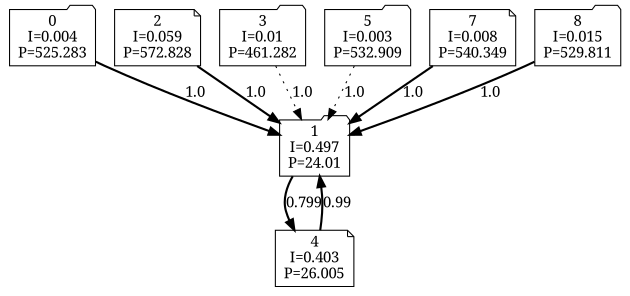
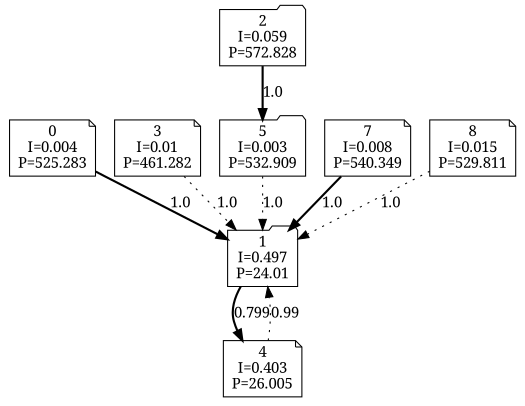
node "0 I=0.004 P=525.283": shape folder -> note
node "2 I=0.059 P=572.828": shape note -> folder
node "3 I=0.01 P=461.282": shape folder -> note
node "8 I=0.015 P=529.811": shape folder -> note
edge "2 I=0.059 P=572.828" -> "1 I=0.497 P=24.01": now "2 I=0.059 P=572.828" -> "5 I=0.003 P=532.909"
edge "8 I=0.015 P=529.811" -> "1 I=0.497 P=24.01": style bold -> dotted
edge "4 I=0.403 P=26.005" -> "1 I=0.497 P=24.01": style bold -> dotted
